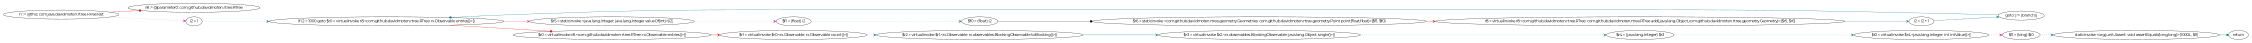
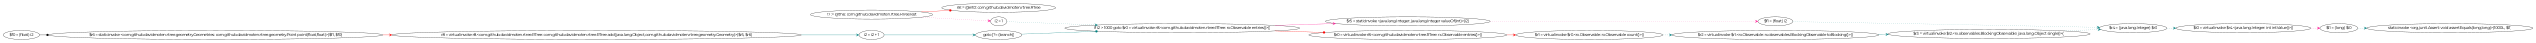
node "r8 := @parameter0: com.github.davidmoten.rtree.RTree": label "r8 := @parameter0: com.github.davidmoten.rtree.RTree" -> "r8 := @int0: com.github.davidmoten.rtree.RTree"
node "r7 := @this: com.java.davidmoten.rtree.RTreeTest": label "r7 := @this: com.java.davidmoten.rtree.RTreeTest" -> "r7 := @this: com.github.davidmoten.rtree.RTreeTest"
edge "$f1 = (float) i2" -> "$f0 = (float) i2": now "$f1 = (float) i2" -> "$r4 = (java.lang.Integer) $r3"
node "return": removed
